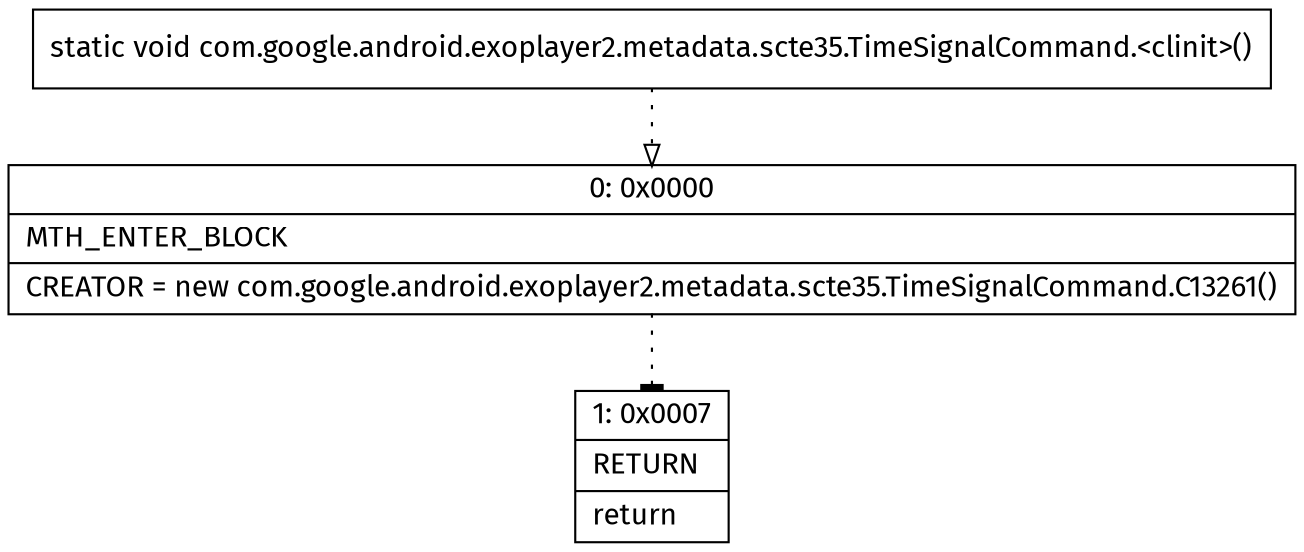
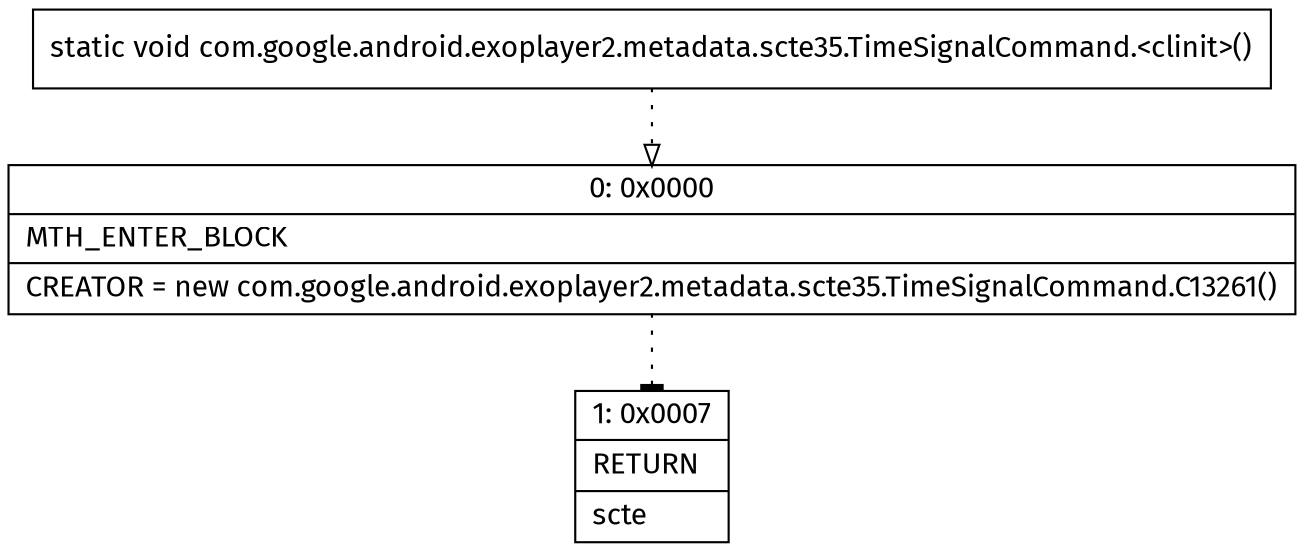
node "1: 0x0007": text "return" -> "scte"
